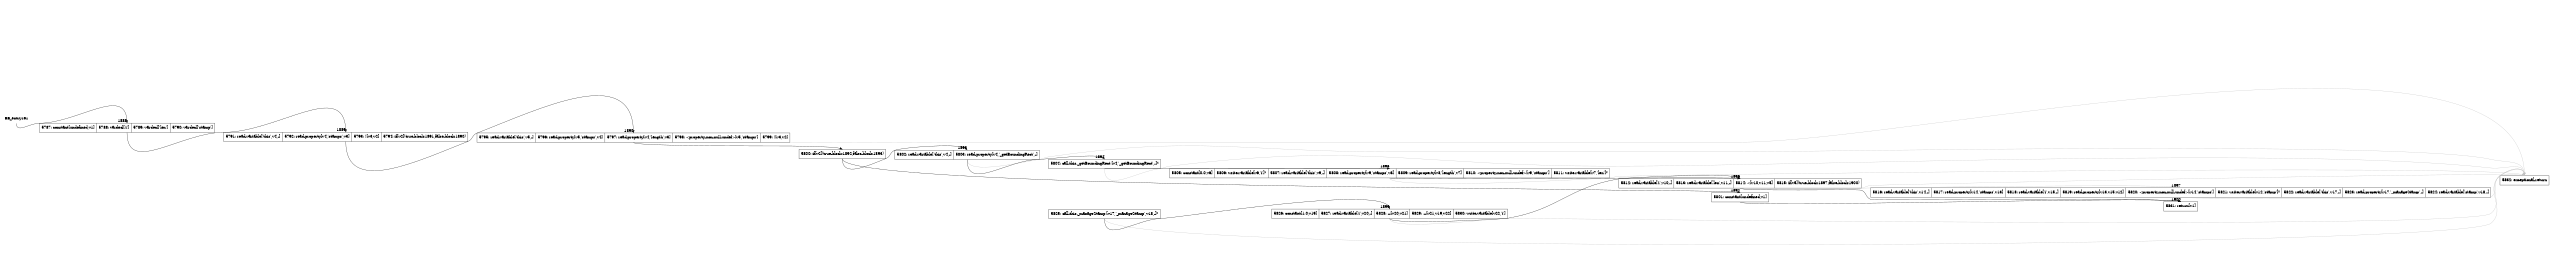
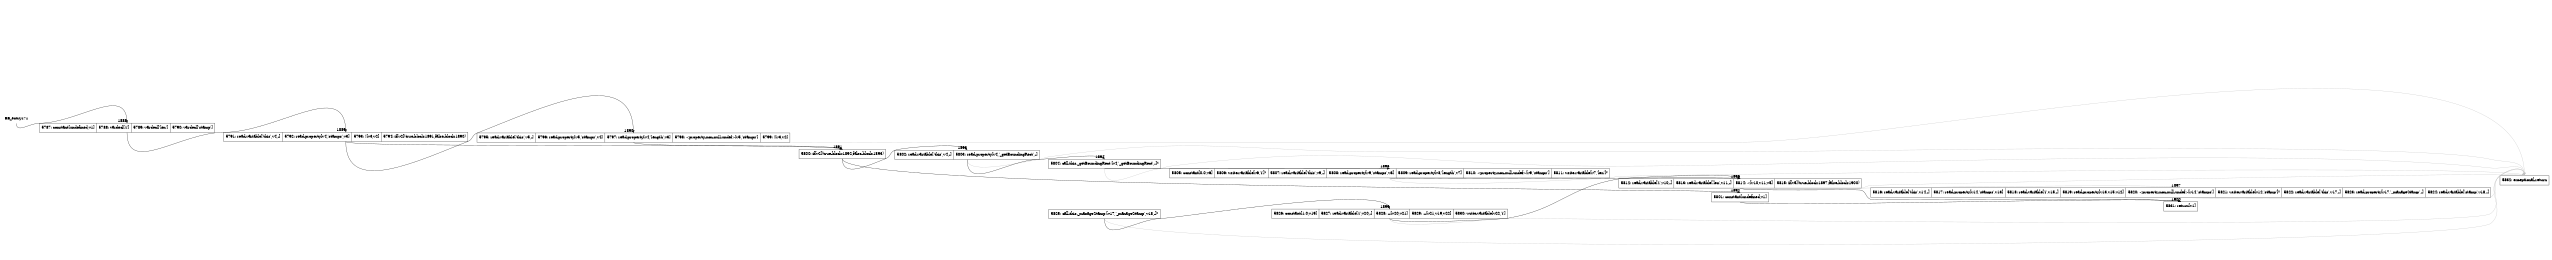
node "BB_entry161": label "BB_entry161" -> "BB_entry171"
edge "5791: read-variable['this',v4,-]" -> "5800: if[v2](true-block:1892,false-block:1893)": added
